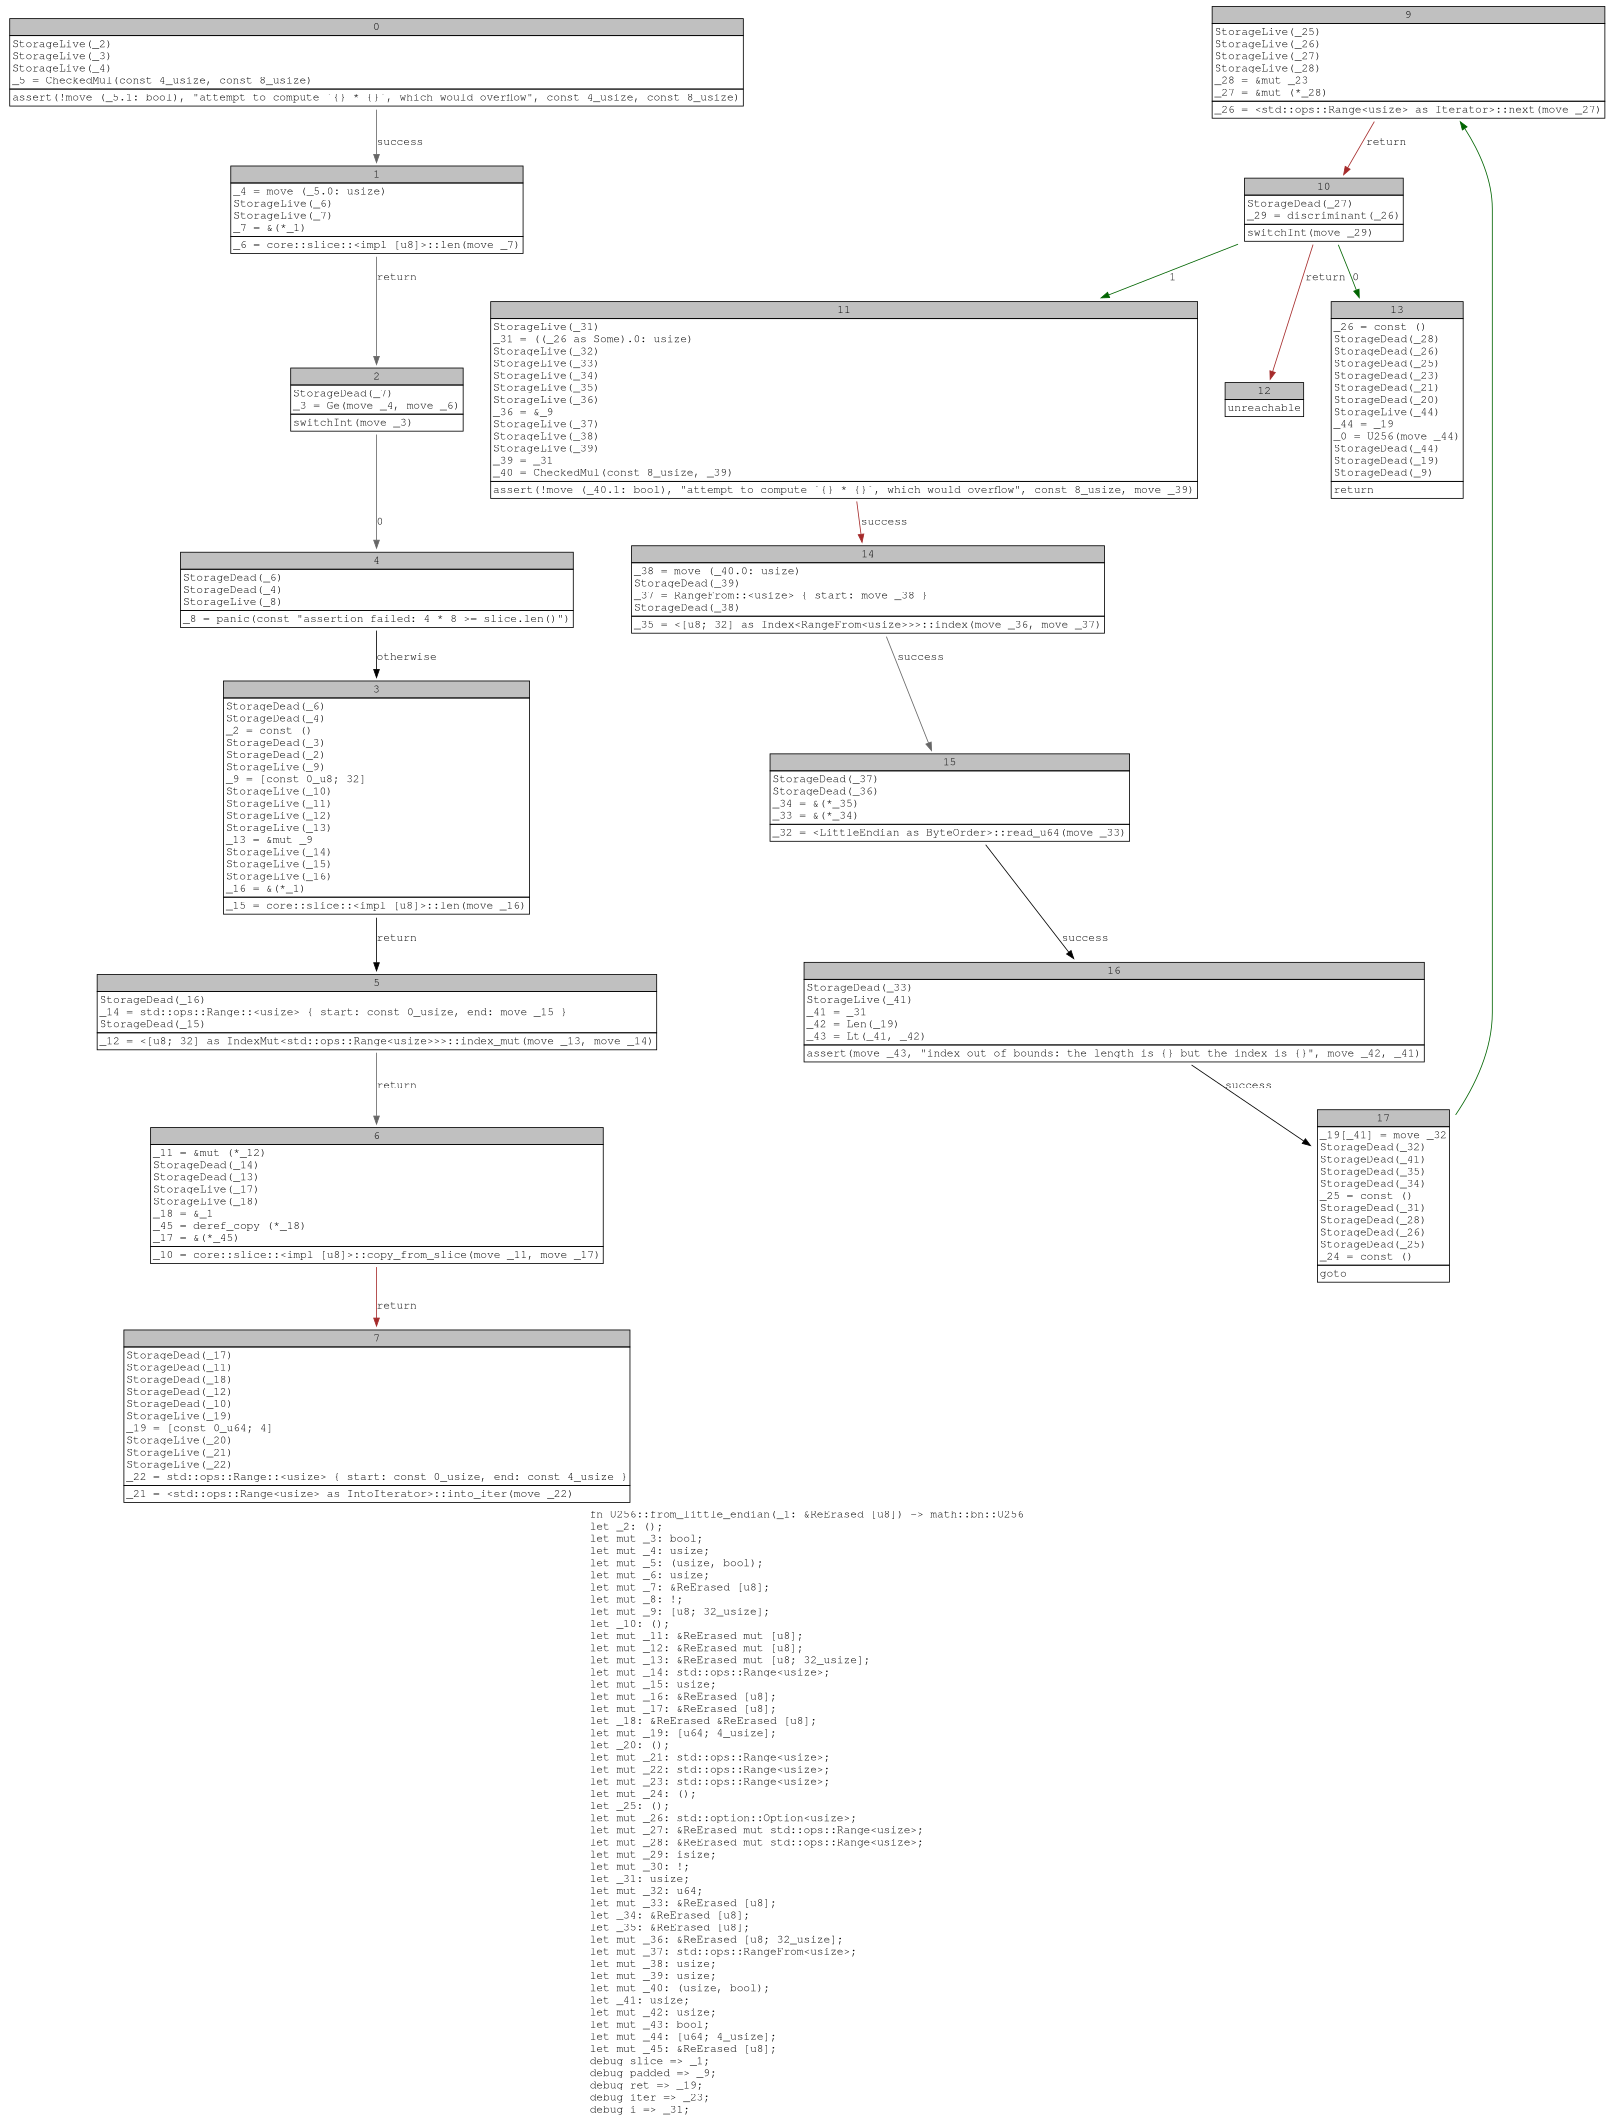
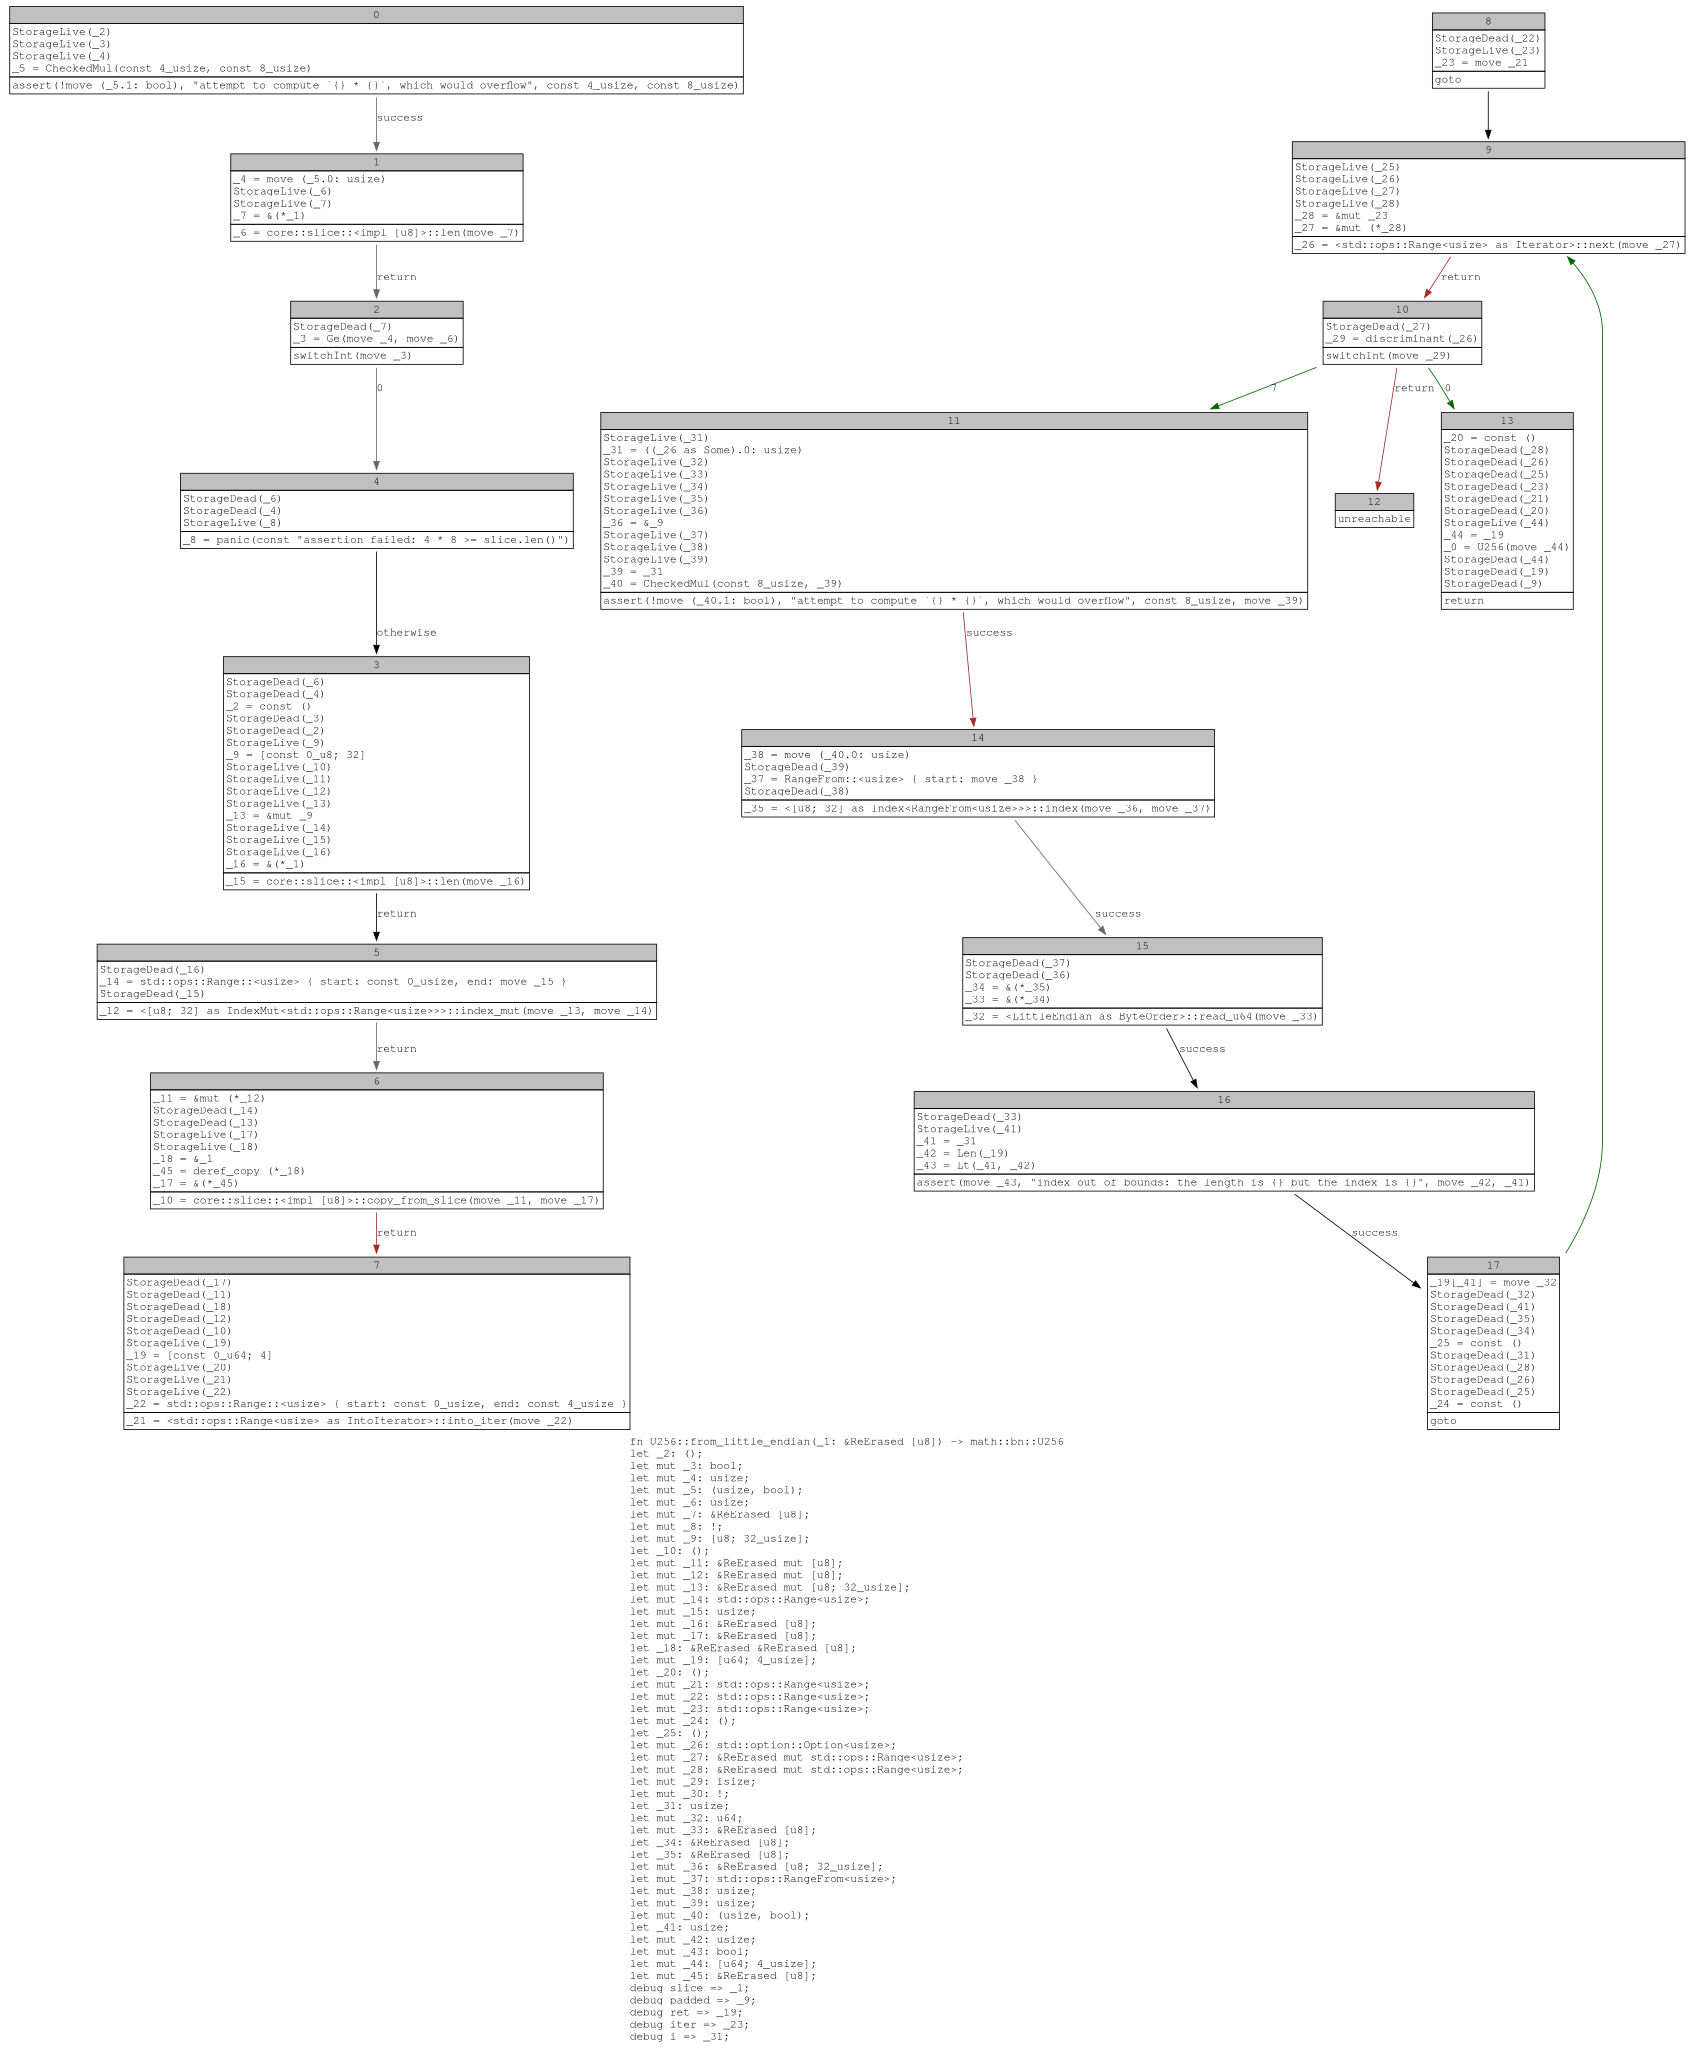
node "8": added
edge "10" -> "11": label "1" -> "7"
node "13": text "_26 = const ()" -> "_20 = const ()"
